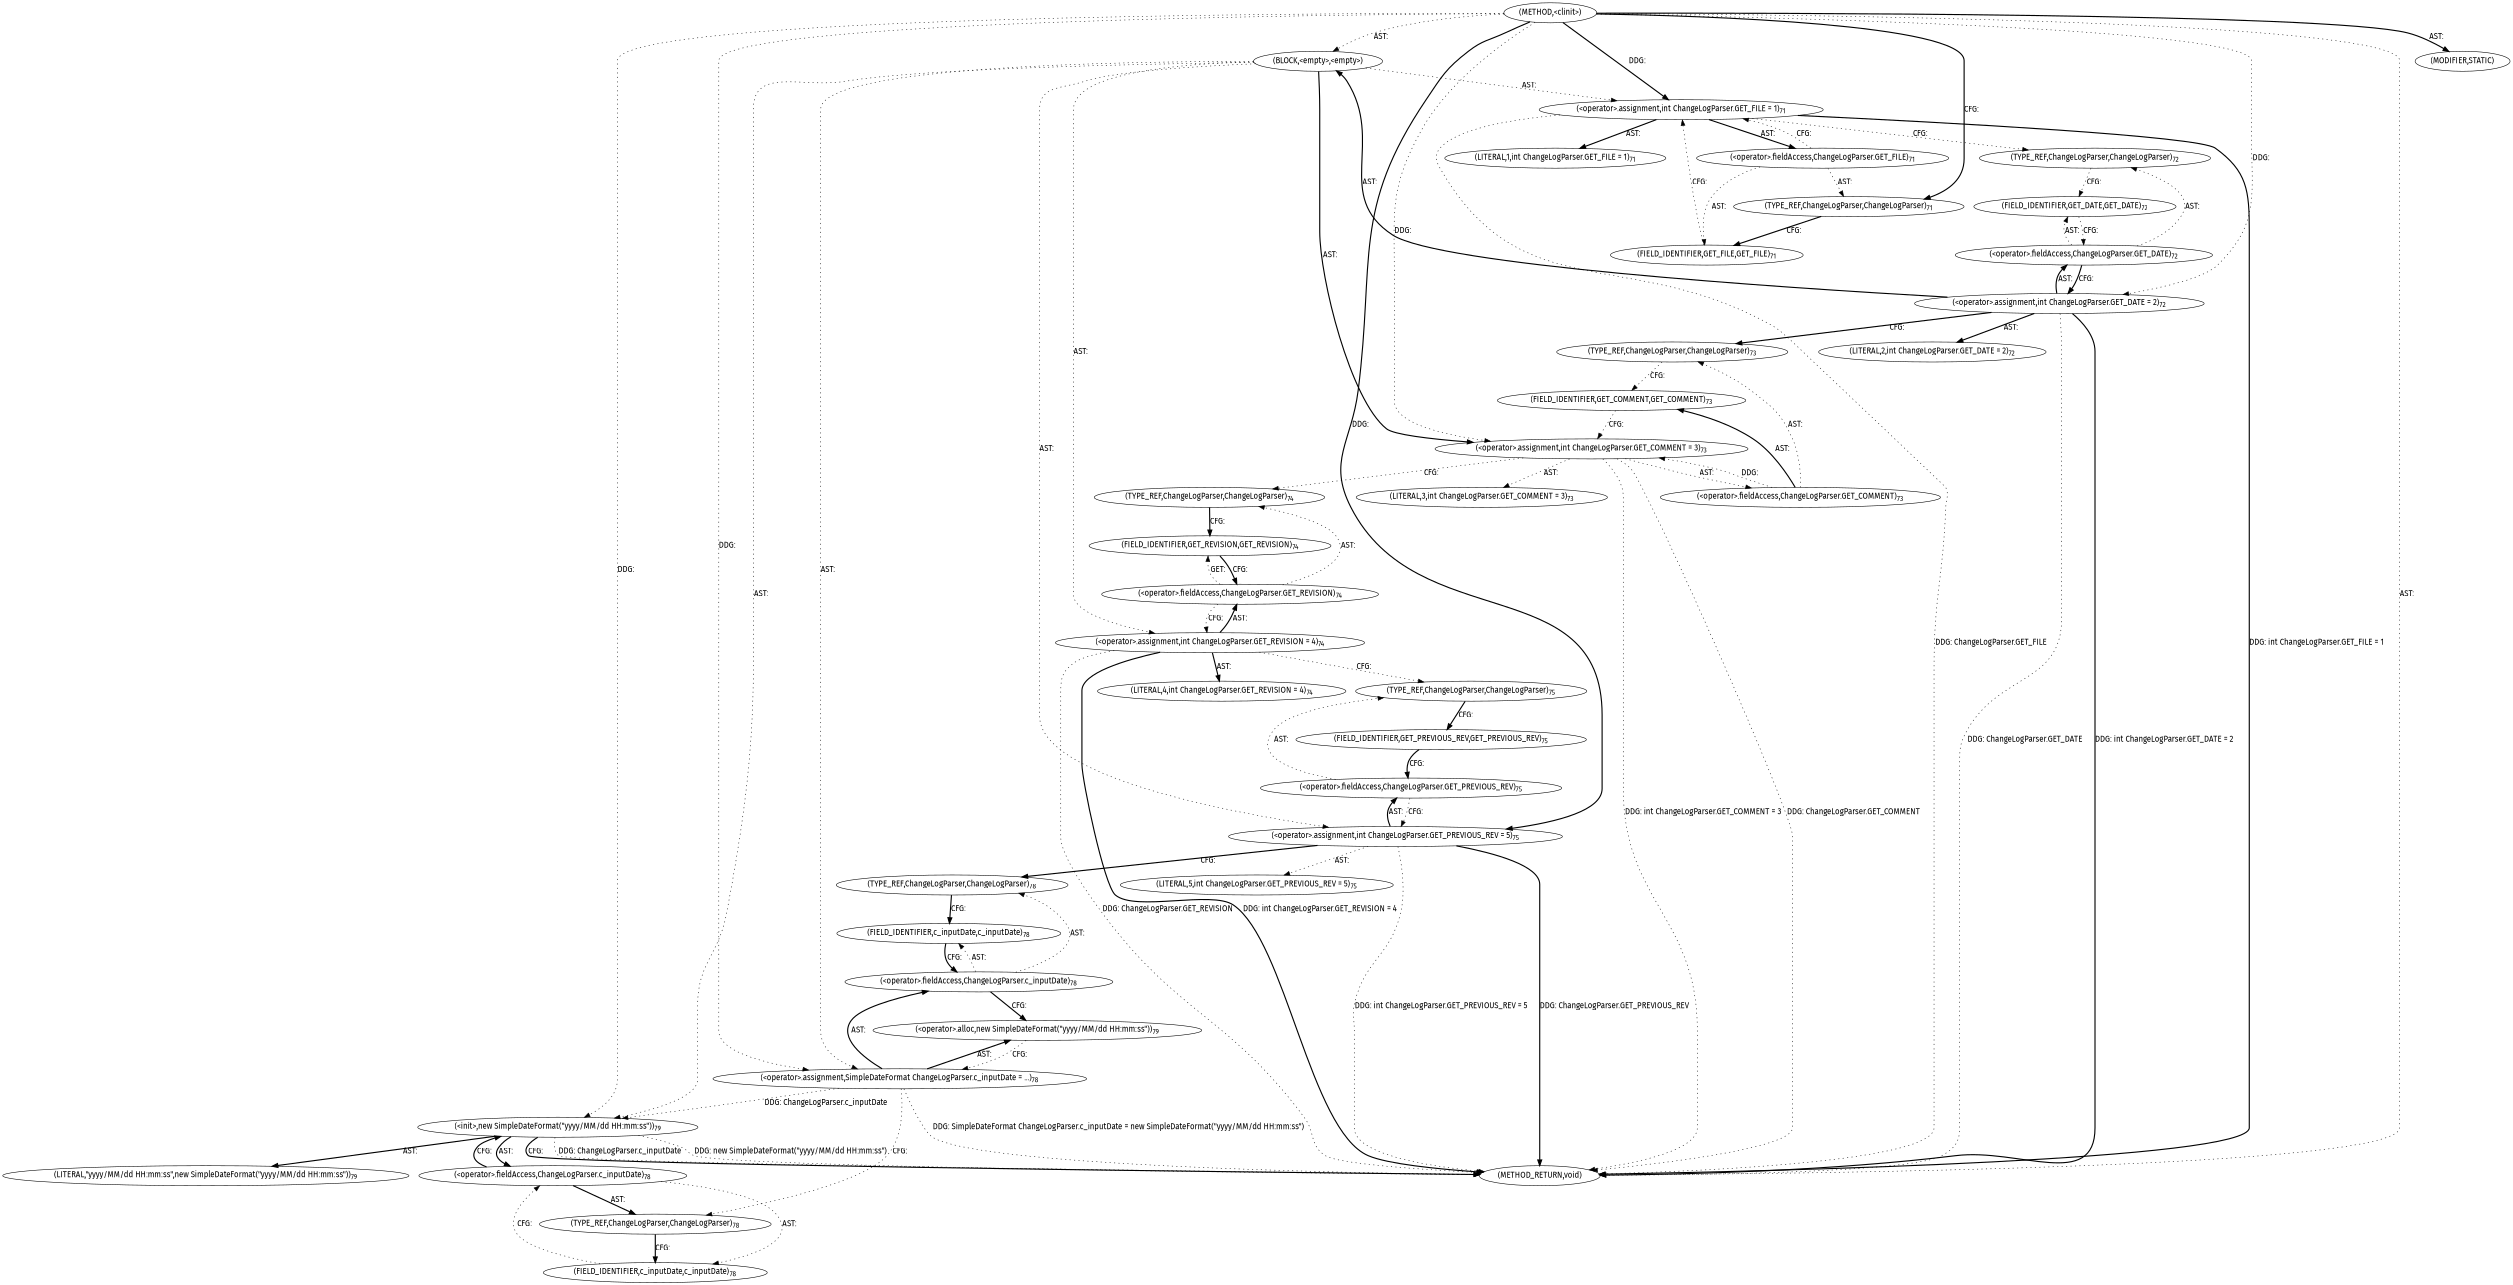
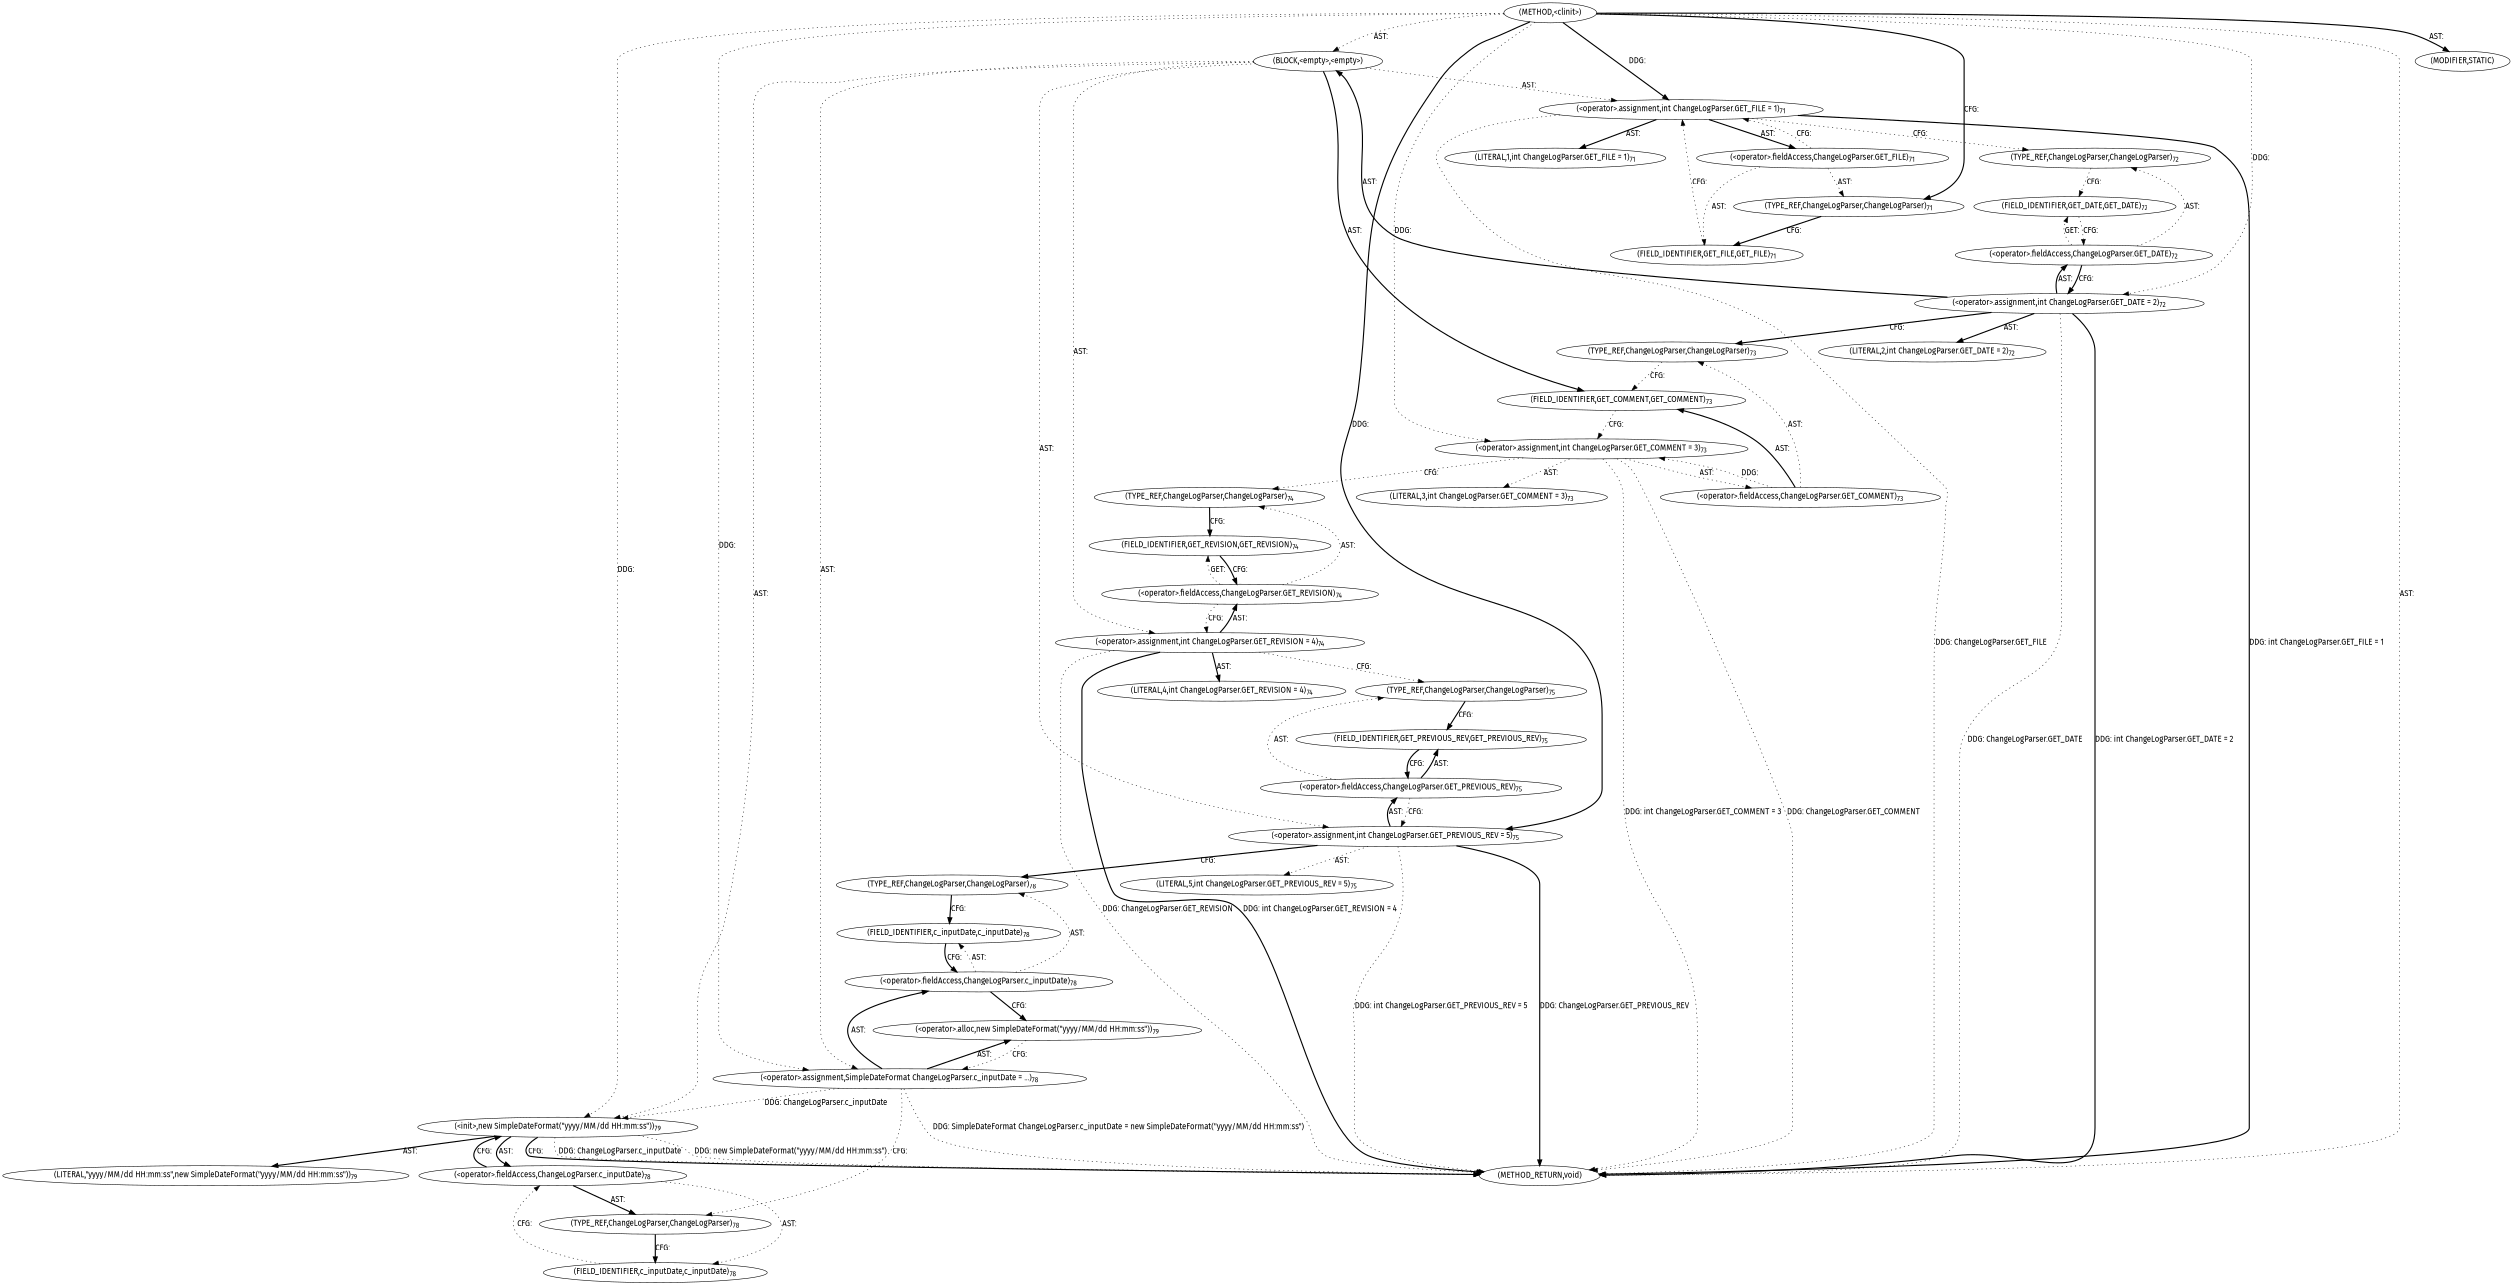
edge "(<operator>.fieldAccess,ChangeLogParser.GET_DATE)" -> "(FIELD_IDENTIFIER,GET_DATE,GET_DATE)": label "AST: " -> "GET: "
edge "(BLOCK,<empty>,<empty>)" -> "(<operator>.assignment,int ChangeLogParser.GET_COMMENT = 3)": now "(BLOCK,<empty>,<empty>)" -> "(FIELD_IDENTIFIER,GET_COMMENT,GET_COMMENT)"
edge "(<operator>.fieldAccess,ChangeLogParser.GET_PREVIOUS_REV)" -> "(FIELD_IDENTIFIER,GET_PREVIOUS_REV,GET_PREVIOUS_REV)": added, label "AST:"
